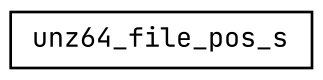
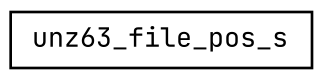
node "unz64_file_pos_s": label "unz64_file_pos_s" -> "unz63_file_pos_s"
